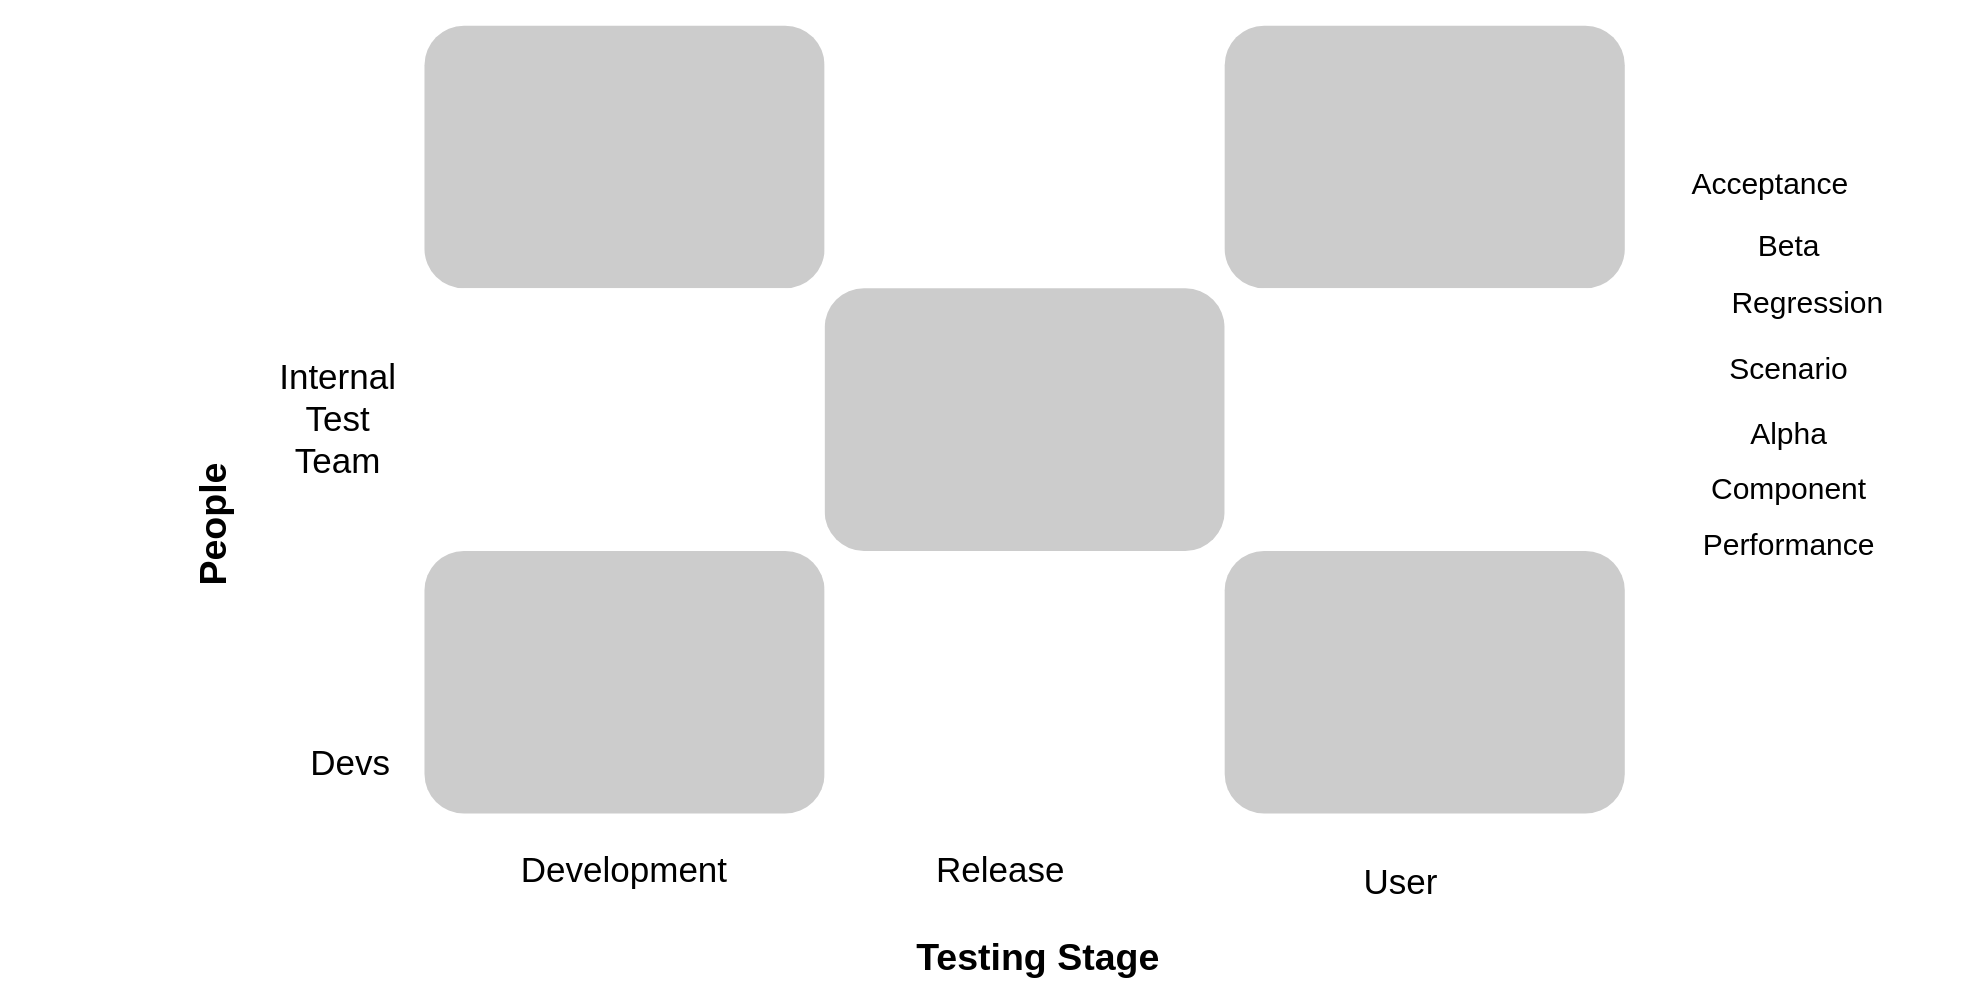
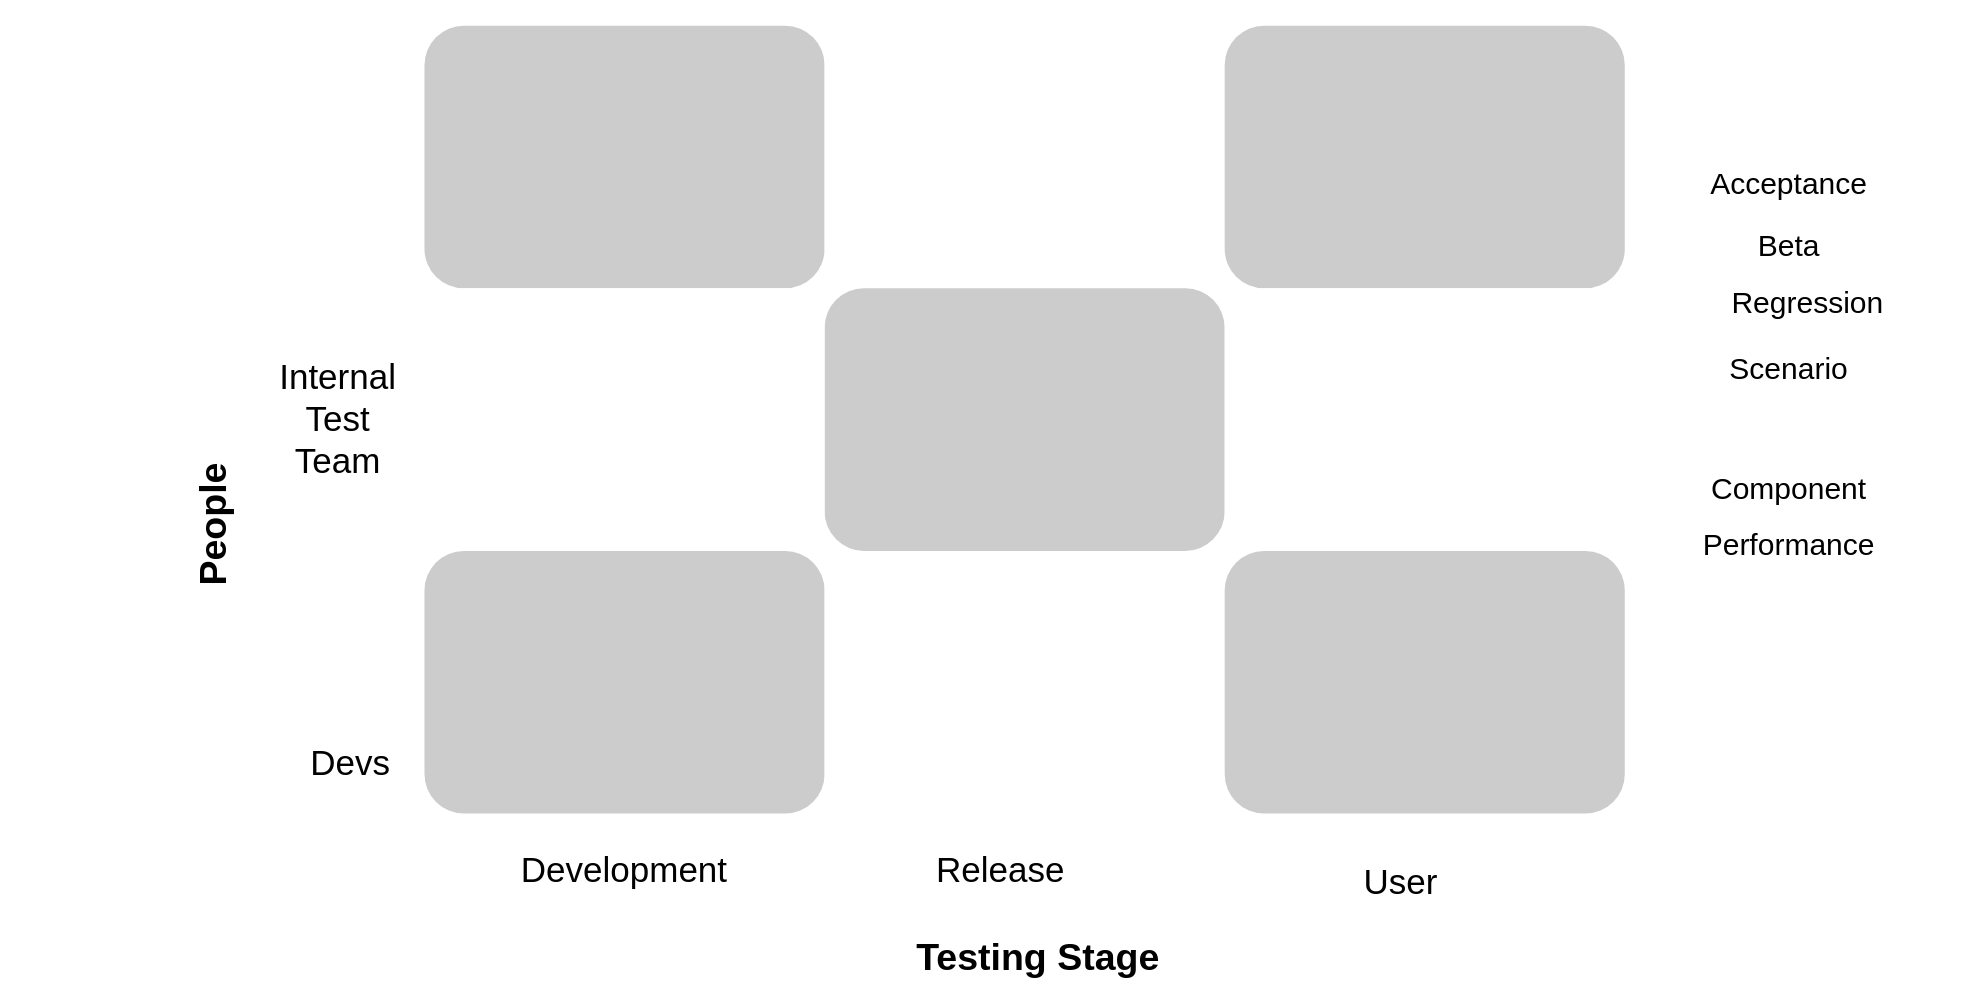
node "Acceptance": moved (1770, 182) -> (1789, 182)
node "Alpha": removed
